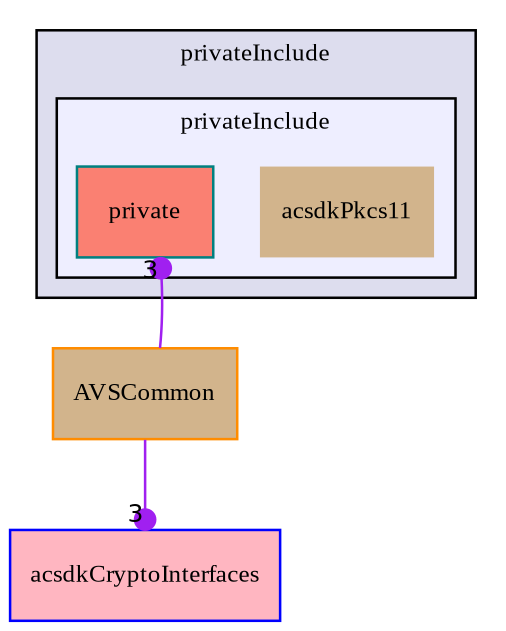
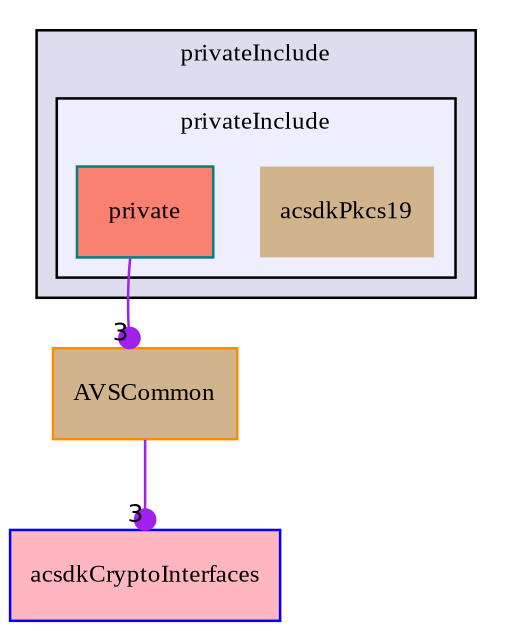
node "acsdkPkcs11": label "acsdkPkcs11" -> "acsdkPkcs19"
edge "AVSCommon" -> "private": reversed
